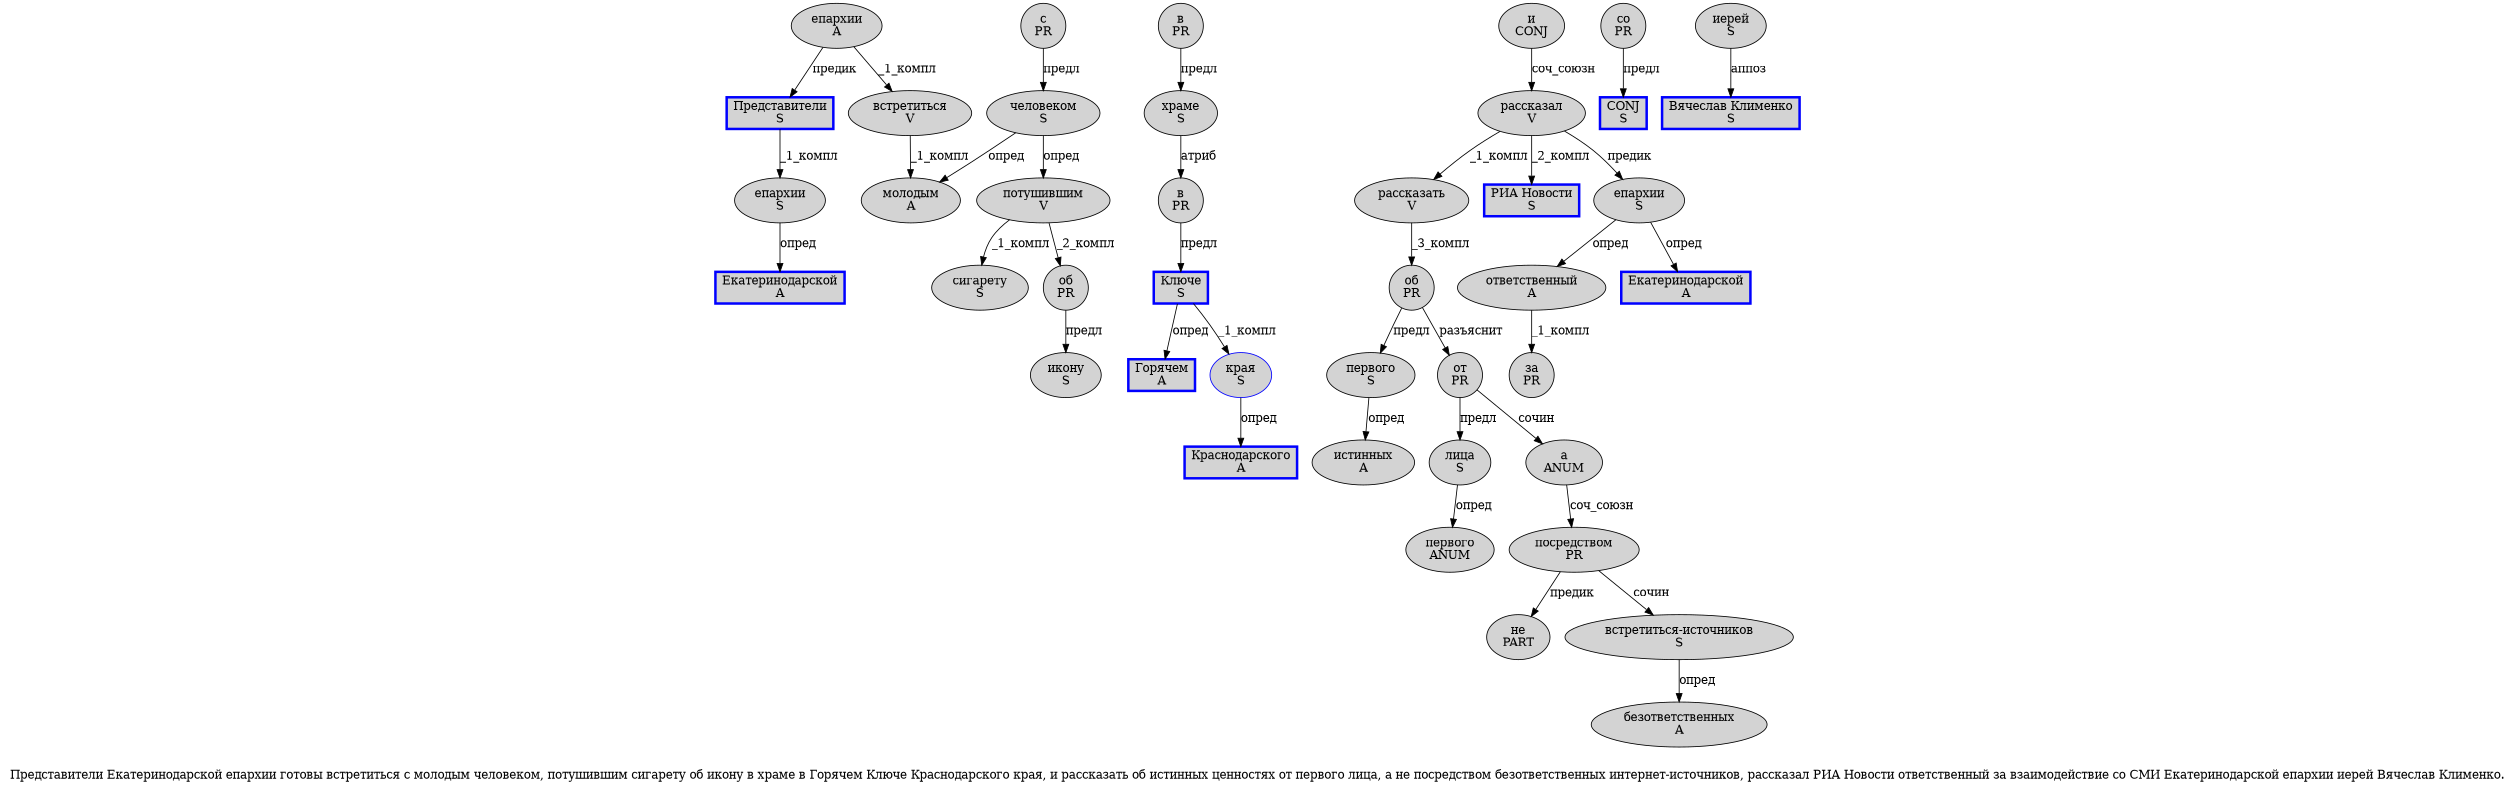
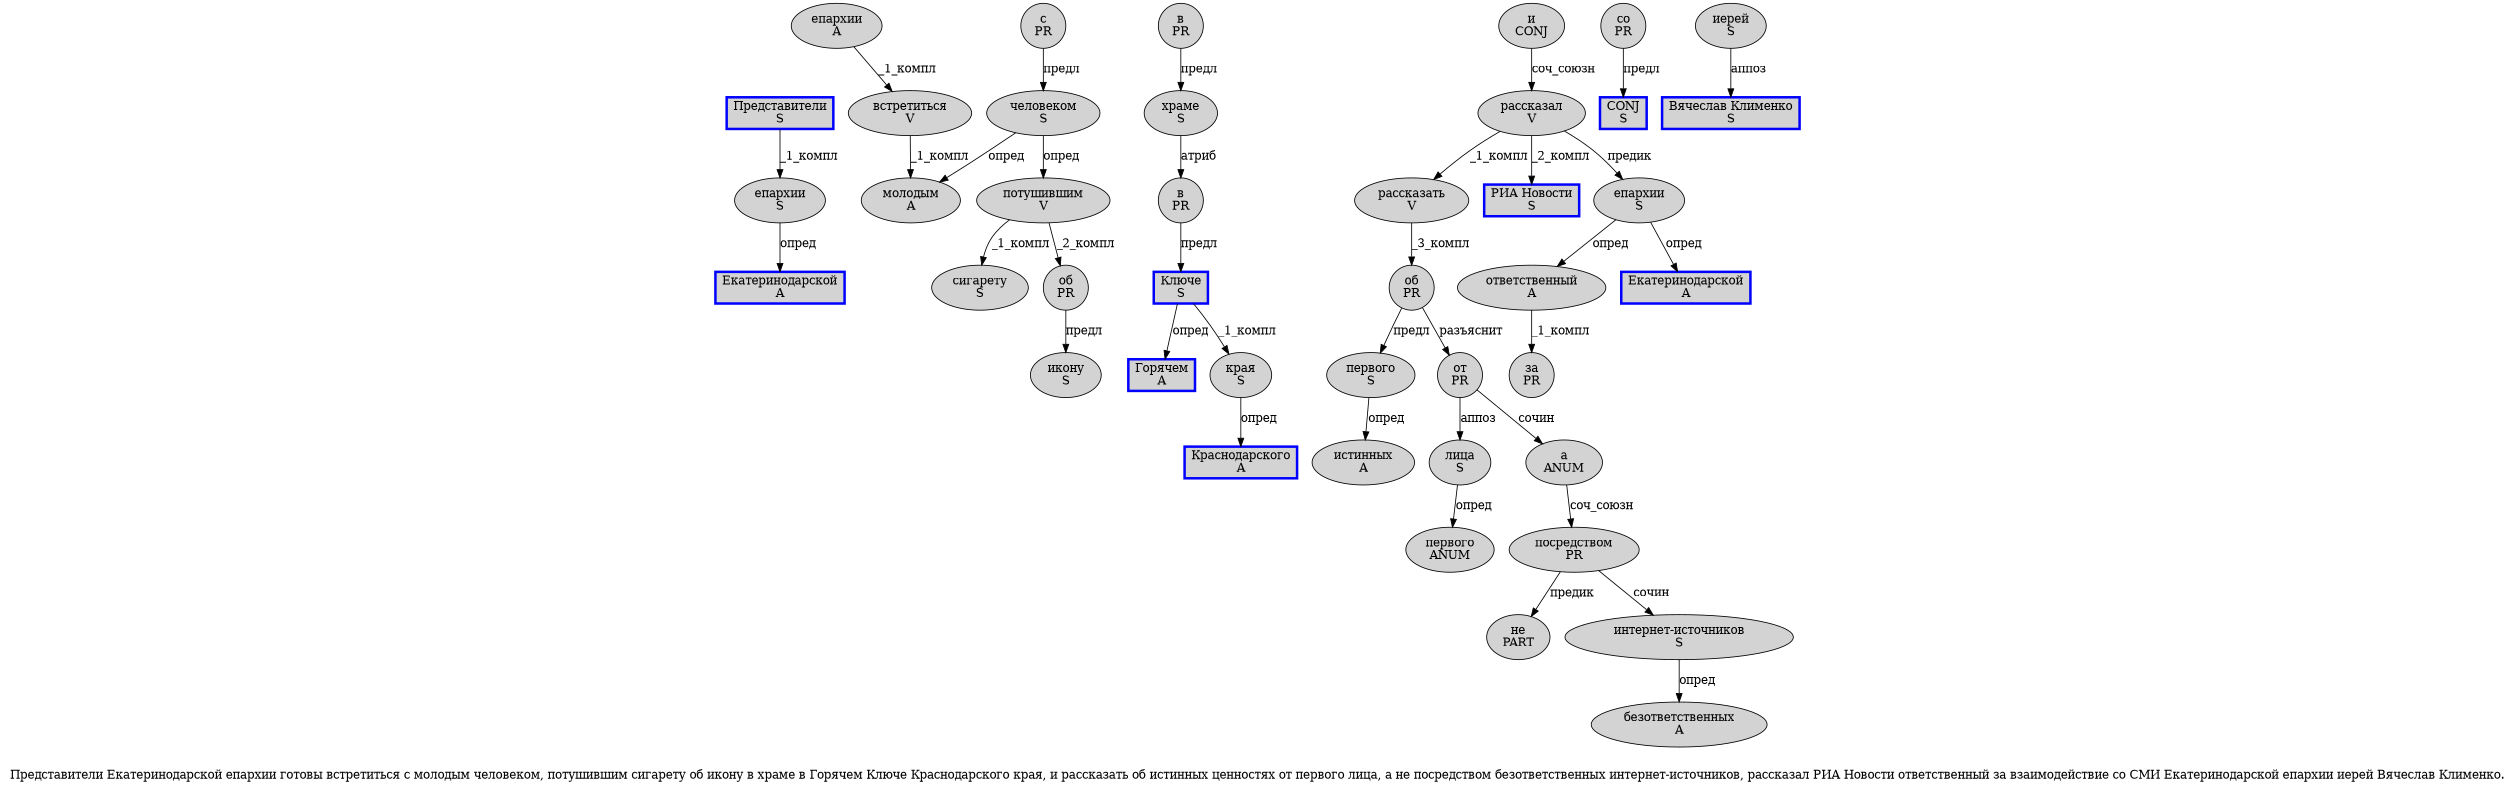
edge "епархии A" -> "Представители S": removed, label "предик"
node "края S": color blue -> black
edge "от PR" -> "лица S": label "предл" -> "аппоз"
node "встретиться-источников S": label "встретиться-источников S" -> "интернет-источников S"
